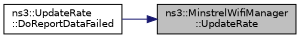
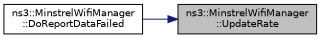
node "ns3::UpdateRate ::DoReportDataFailed": label "ns3::UpdateRate ::DoReportDataFailed" -> "ns3::MinstrelWifiManager ::DoReportDataFailed"
